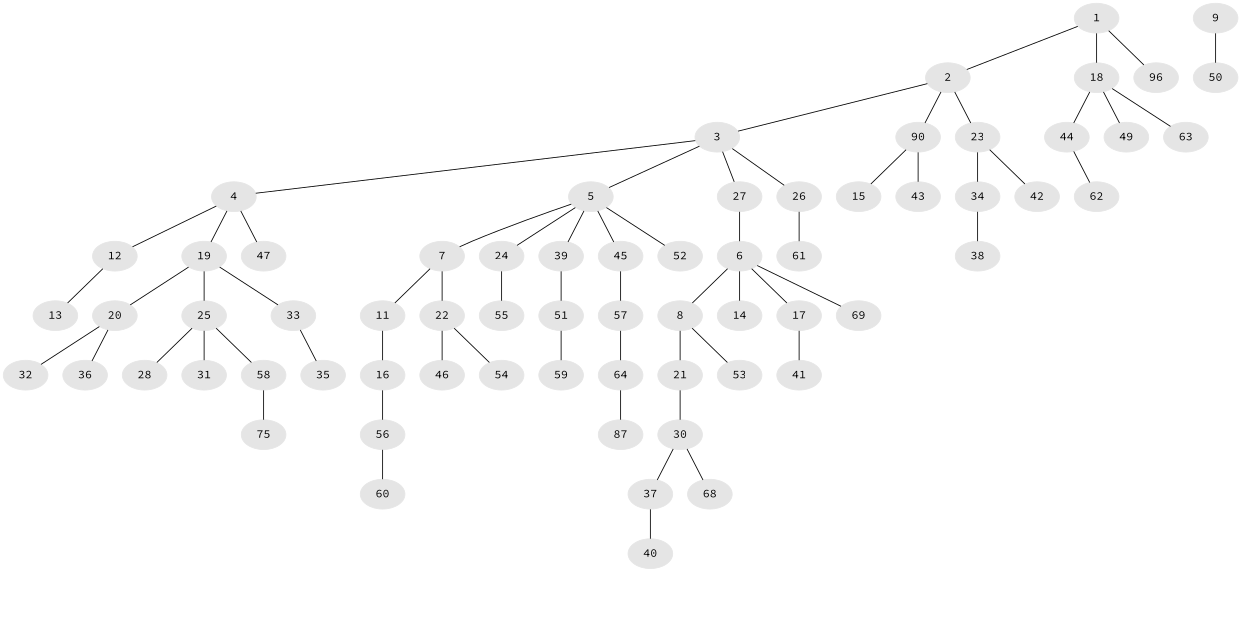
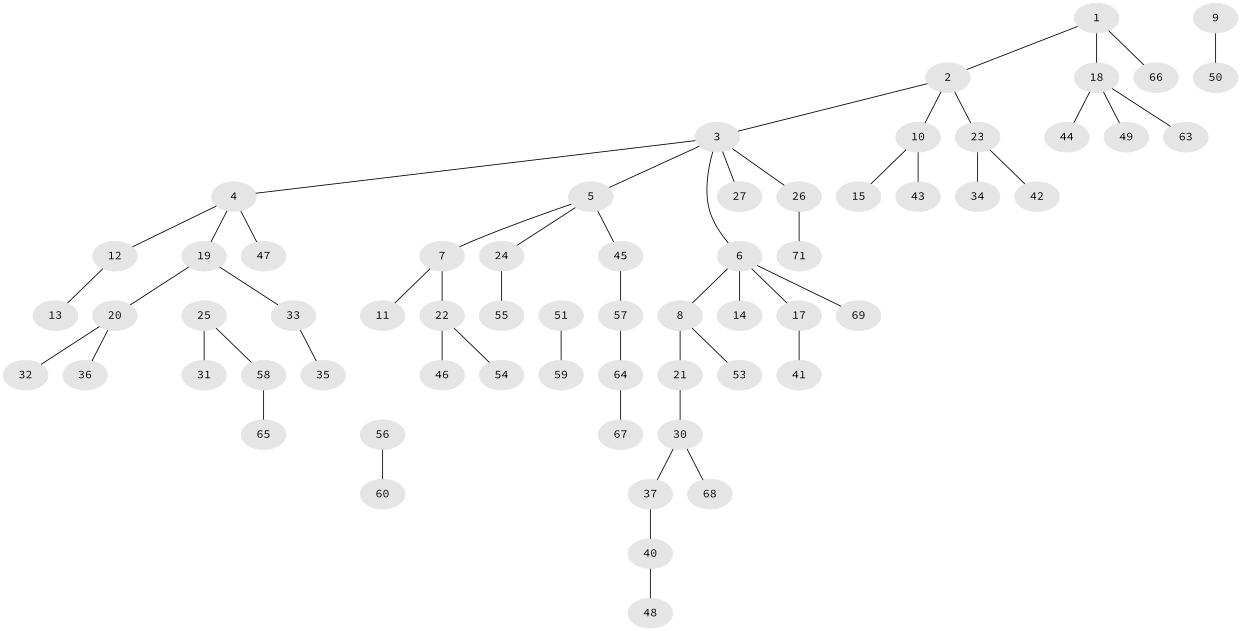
node "96": label "96" -> "66"
node "90": label "90" -> "10"
node "62": removed
edge "27" -- "6": now "3" -- "6"
node "39": removed
node "52": removed
node "61": label "61" -> "71"
node "38": removed
edge "19" -- "25": removed
node "28": removed
node "16": removed
node "75": label "75" -> "65"
node "87": label "87" -> "67"
node "48": added
